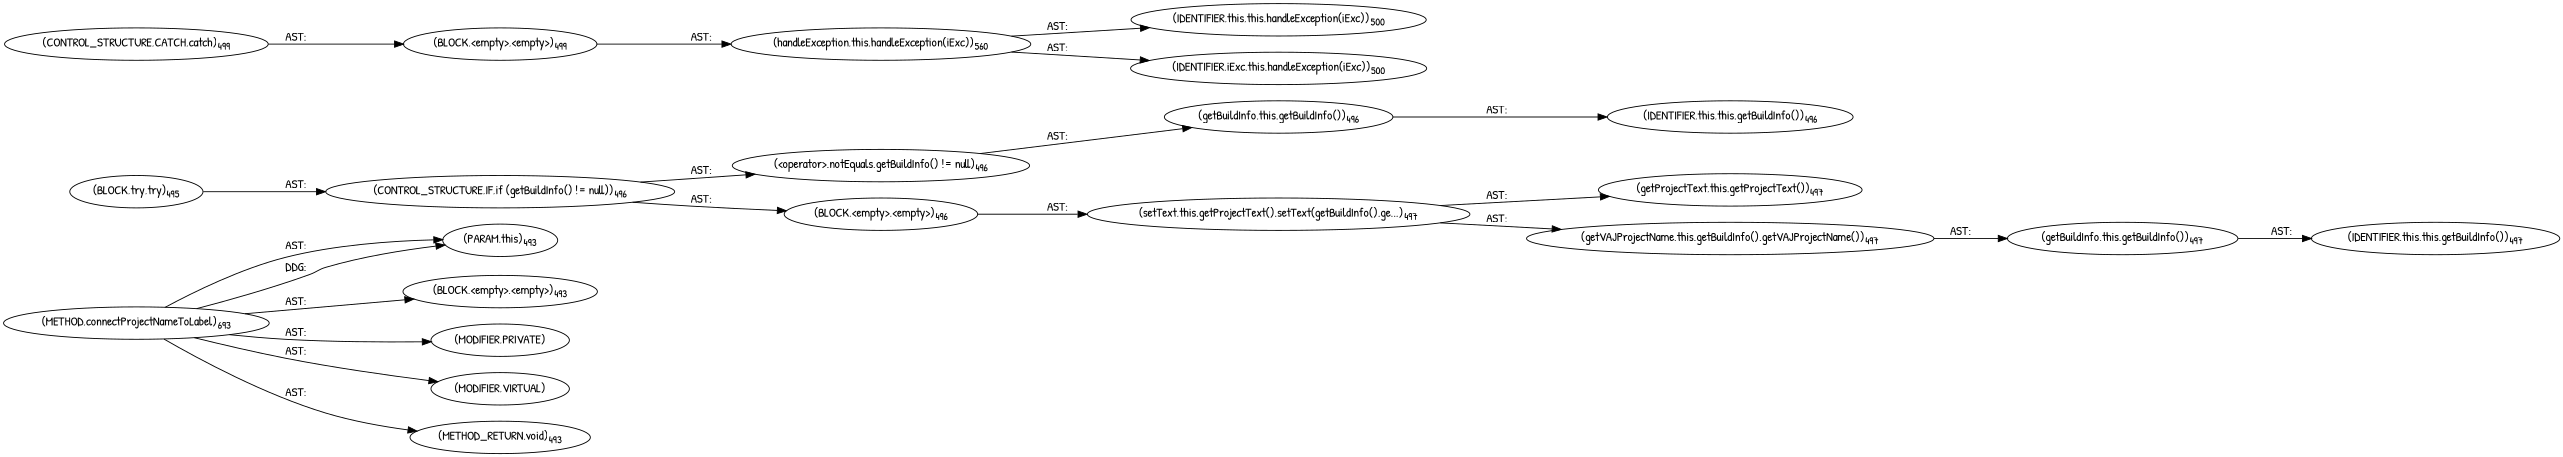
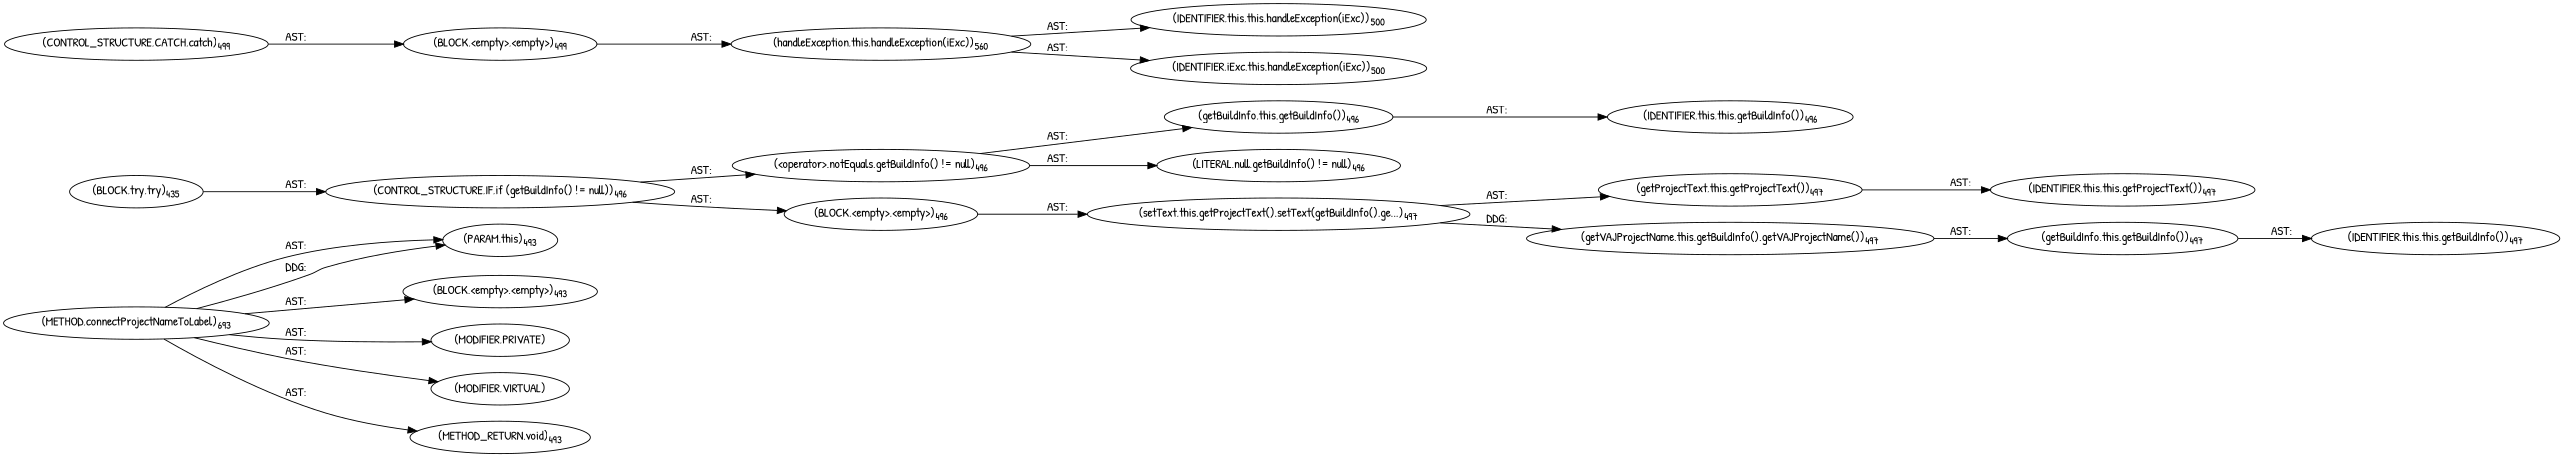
node "(LITERAL,null,getBuildInfo() != null)": added
node "(BLOCK,try,try)": text "495" -> "435"
node "(IDENTIFIER,this,this.getProjectText())": added
edge "(setText,this.getProjectText().setText(getBuildInfo().ge...)" -> "(getVAJProjectName,this.getBuildInfo().getVAJProjectName())": label "AST: " -> "DDG: "
